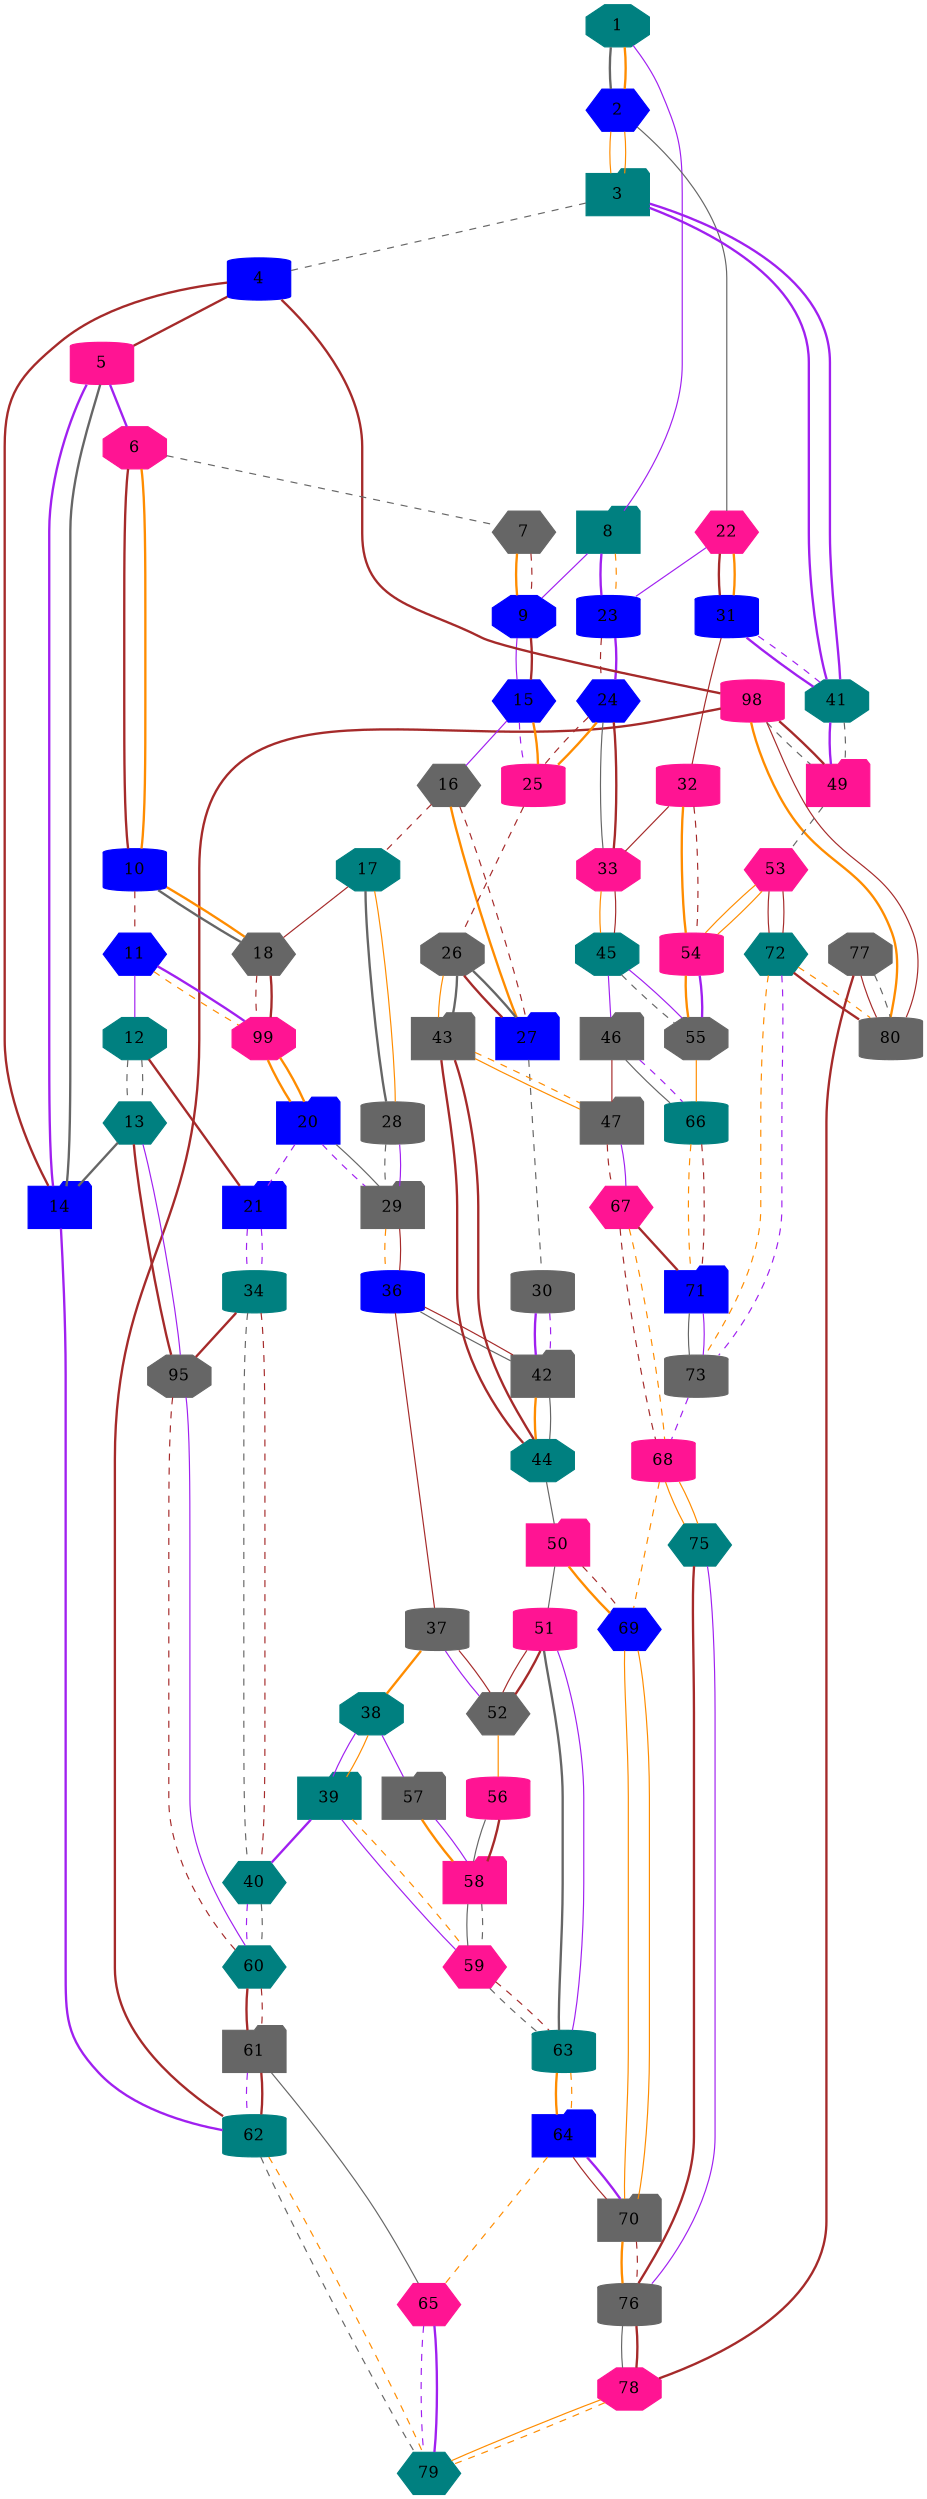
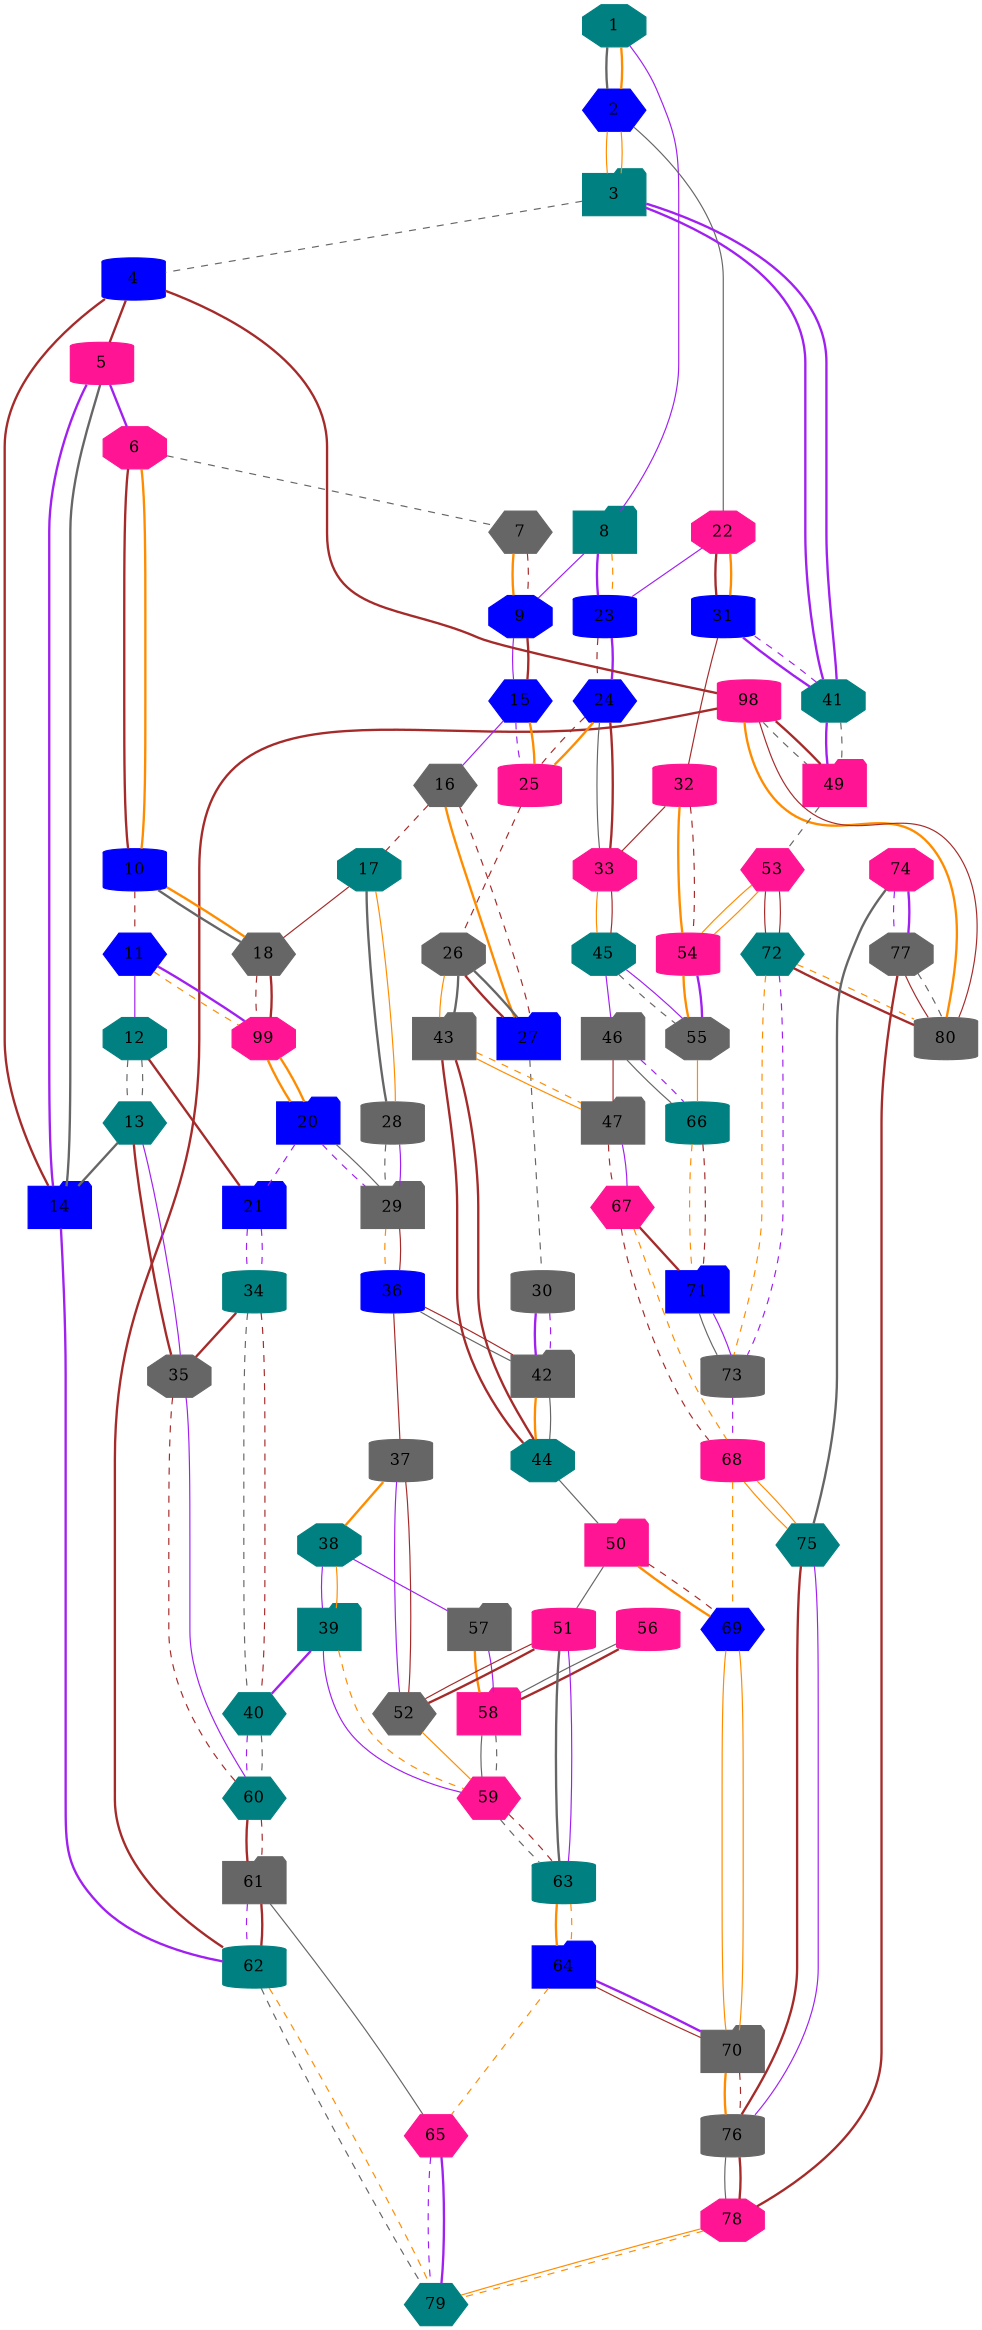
node "22": shape hexagon -> octagon
node "74": added
node "95": label "95" -> "35"
edge "52" -- "56": now "52" -- "59"
